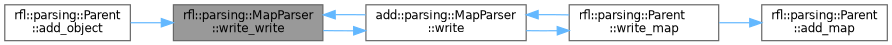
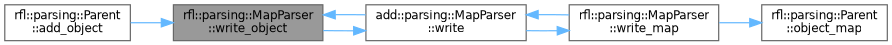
node "rfl::parsing::MapParser ::write_write": label "rfl::parsing::MapParser ::write_write" -> "rfl::parsing::MapParser ::write_object"
node "rfl::parsing::Parent ::write_map": label "rfl::parsing::Parent ::write_map" -> "rfl::parsing::MapParser ::write_map"
node "rfl::parsing::Parent ::add_map": label "rfl::parsing::Parent ::add_map" -> "rfl::parsing::Parent ::object_map"
